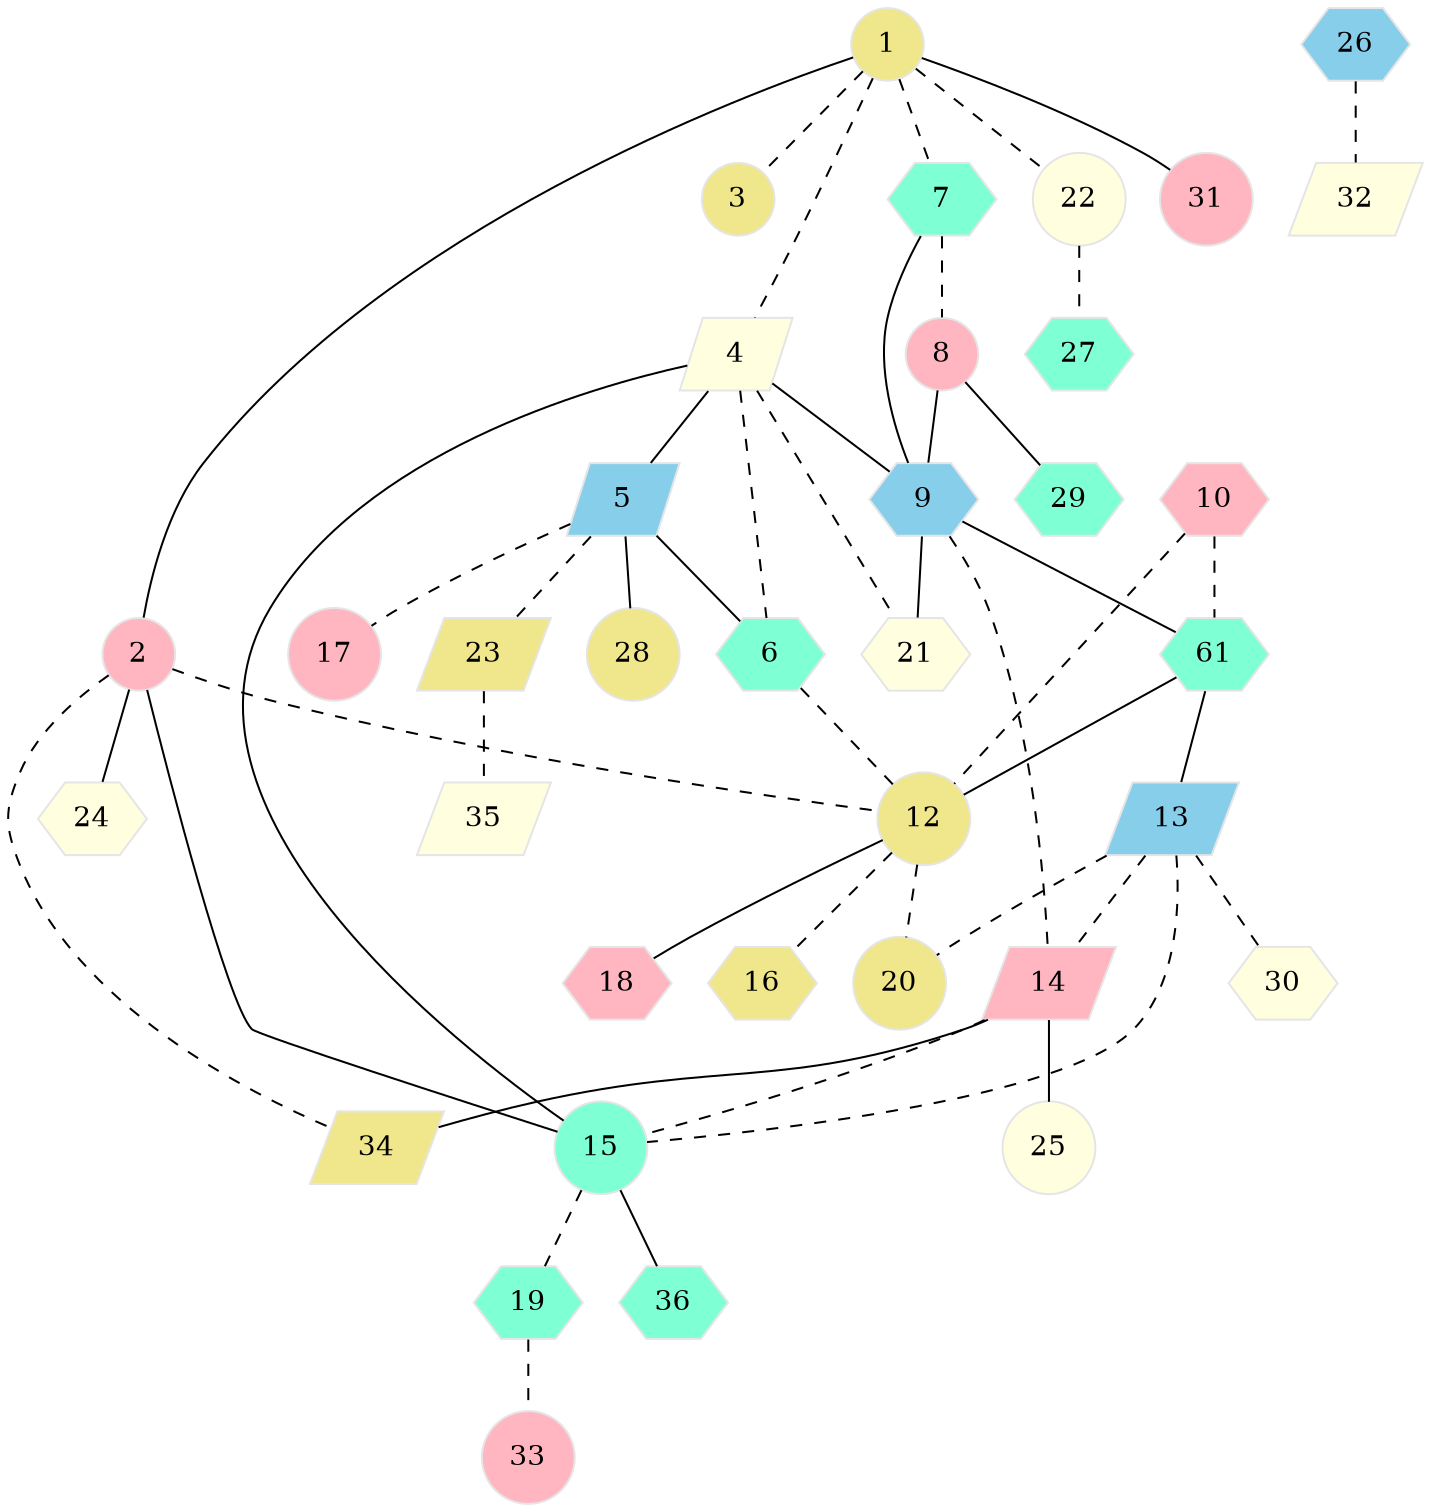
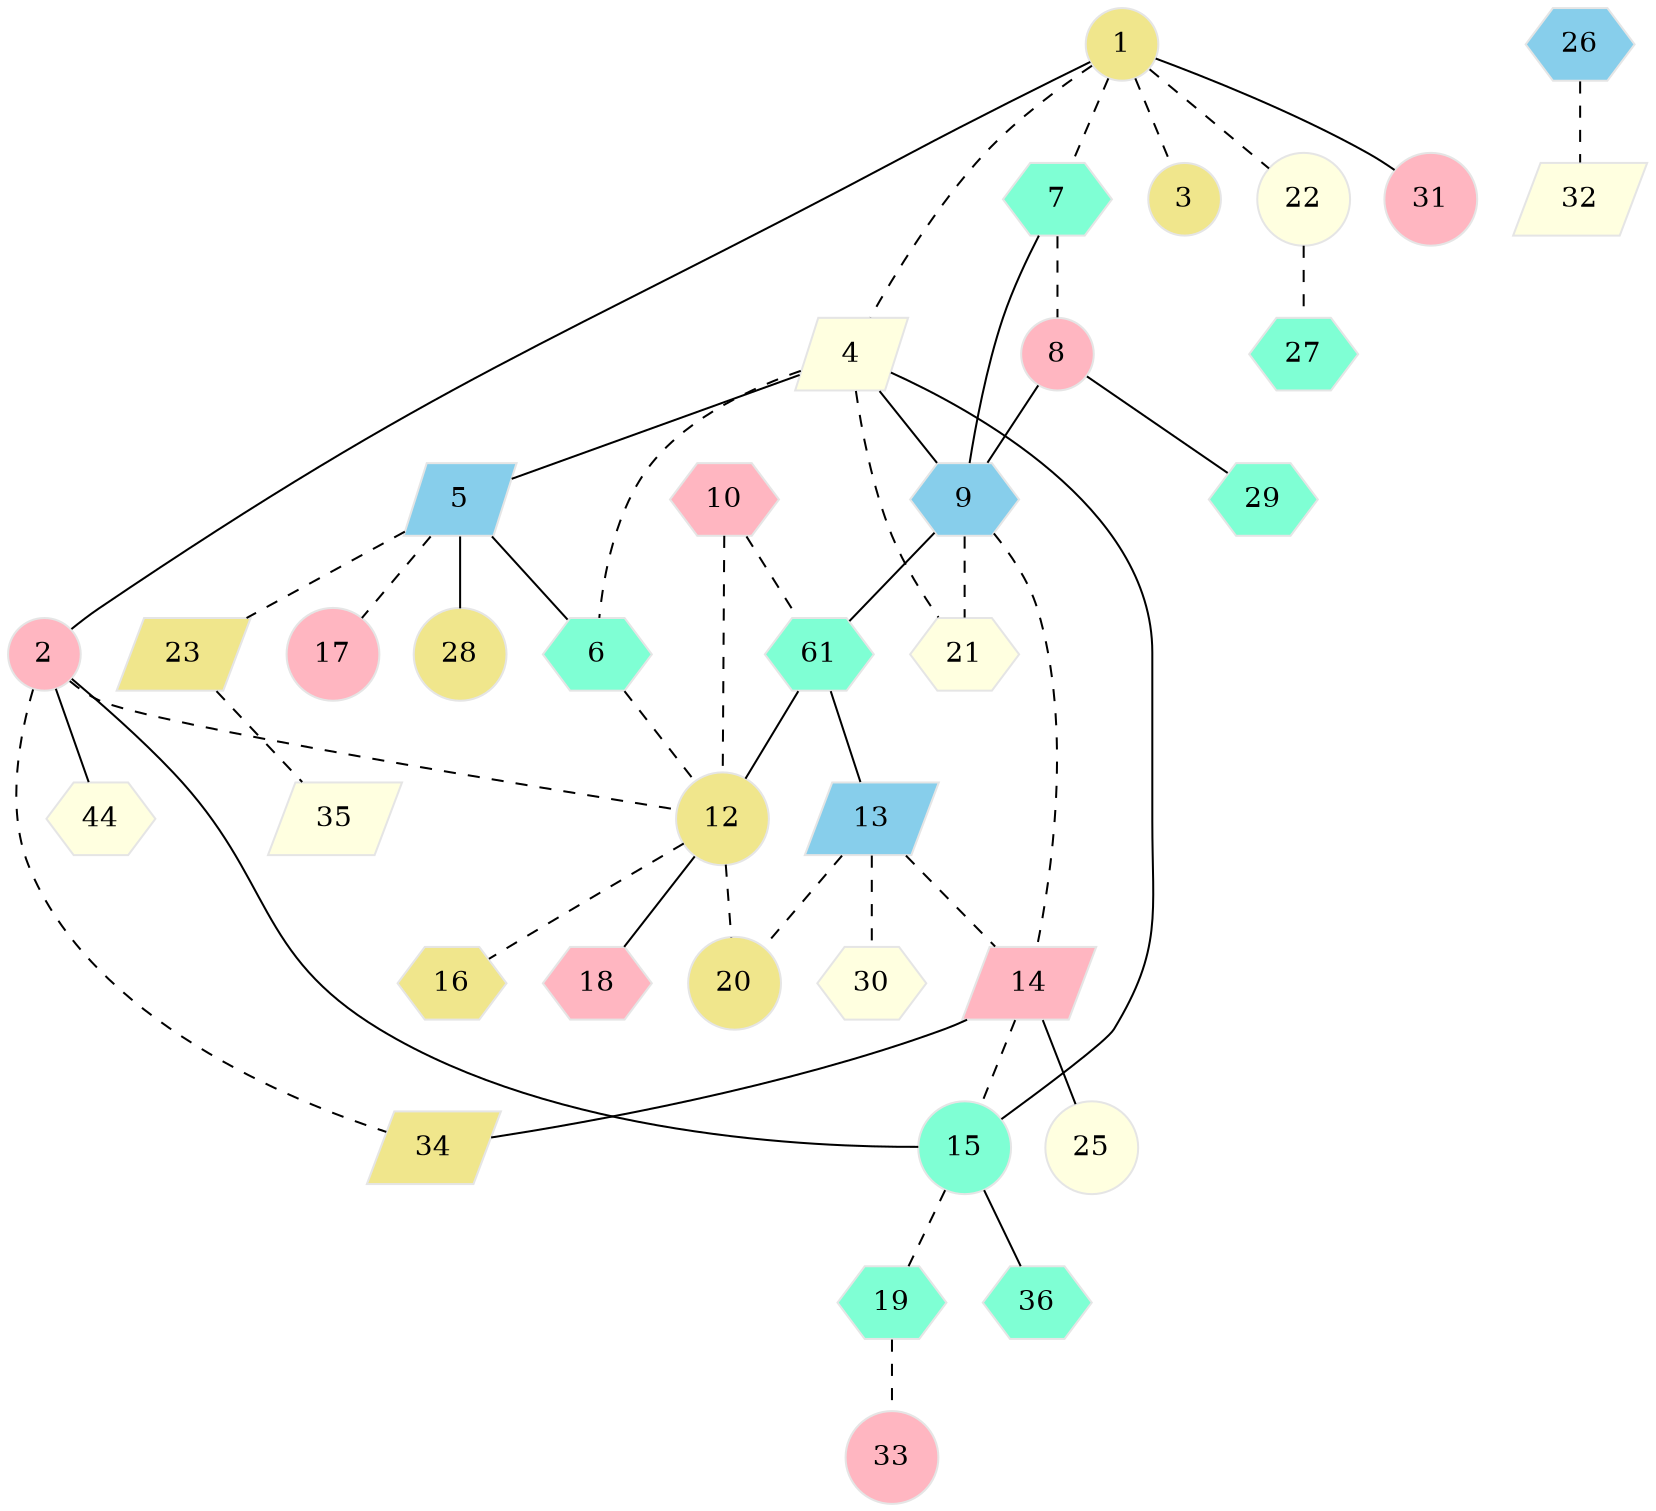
edge "9" -- "21": style solid -> dashed
node "24": label "24" -> "44"
edge "13" -- "15": removed
